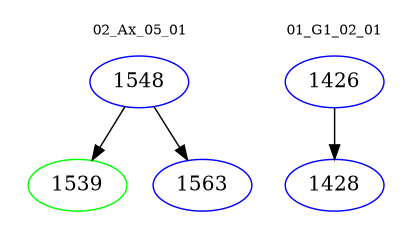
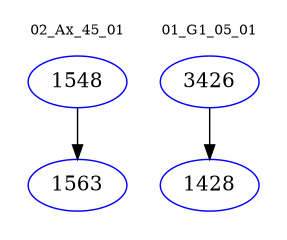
cluster "02_Ax_05_01": label "02_Ax_05_01" -> "02_Ax_45_01"
cluster "01_G1_02_01": label "01_G1_02_01" -> "01_G1_05_01"
node "1426": label "1426" -> "3426"
node "1539": removed
